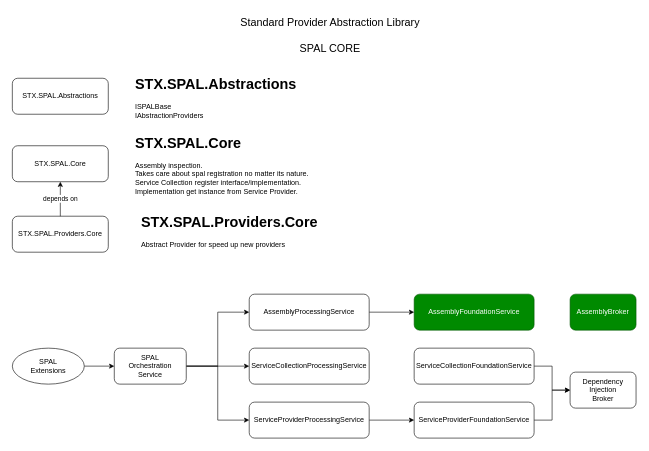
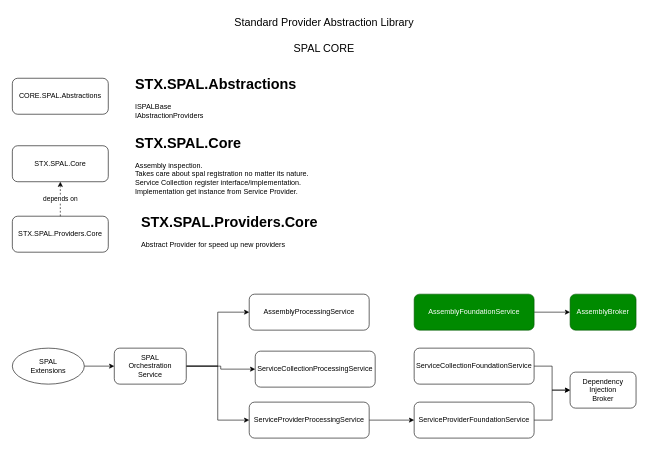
node "Standard Provider Abstraction Library SPAL CORE": moved (330, 36) -> (324, 36)
node "STX.SPAL.Abstractions": label "STX.SPAL.Abstractions" -> "CORE.SPAL.Abstractions"
edge "STX.SPAL.Providers.Core" -> "STX.SPAL.Core": style solid -> dashed
edge "AssemblyProcessingService" -> "AssemblyFoundationService": removed
edge "AssemblyFoundationService" -> "AssemblyBroker": added
node "ServiceCollectionProcessingService": moved (309, 366) -> (315, 369)
